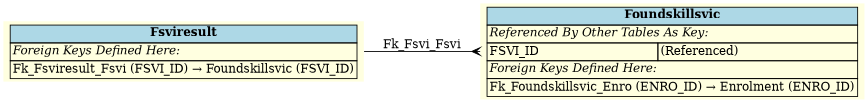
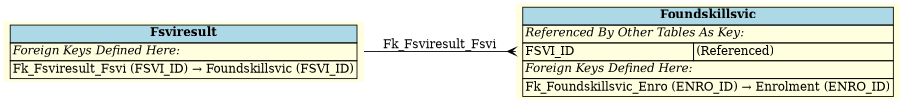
edge "Fsviresult" -- "Foundskillsvic": label " Fk_Fsvi_Fsvi " -> " Fk_Fsviresult_Fsvi "
